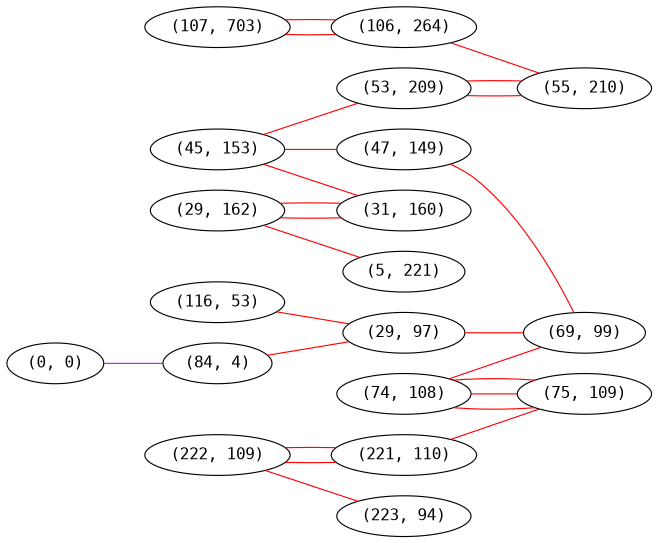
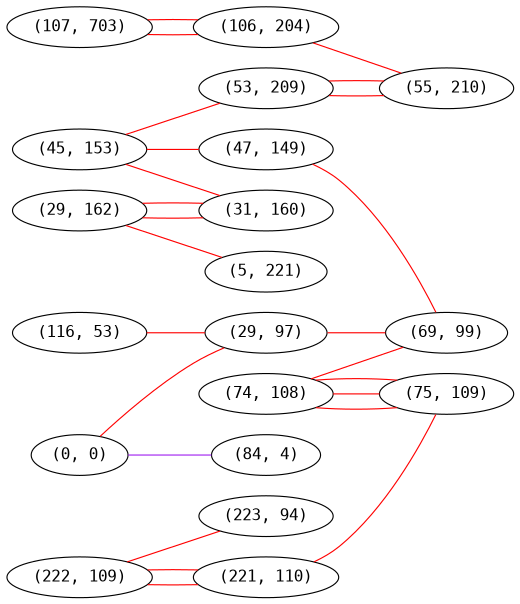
node "(106, 264)": label "(106, 264)" -> "(106, 204)"
edge "(29, 97)" -- "(84, 4)": now "(29, 97)" -- "(0, 0)"
